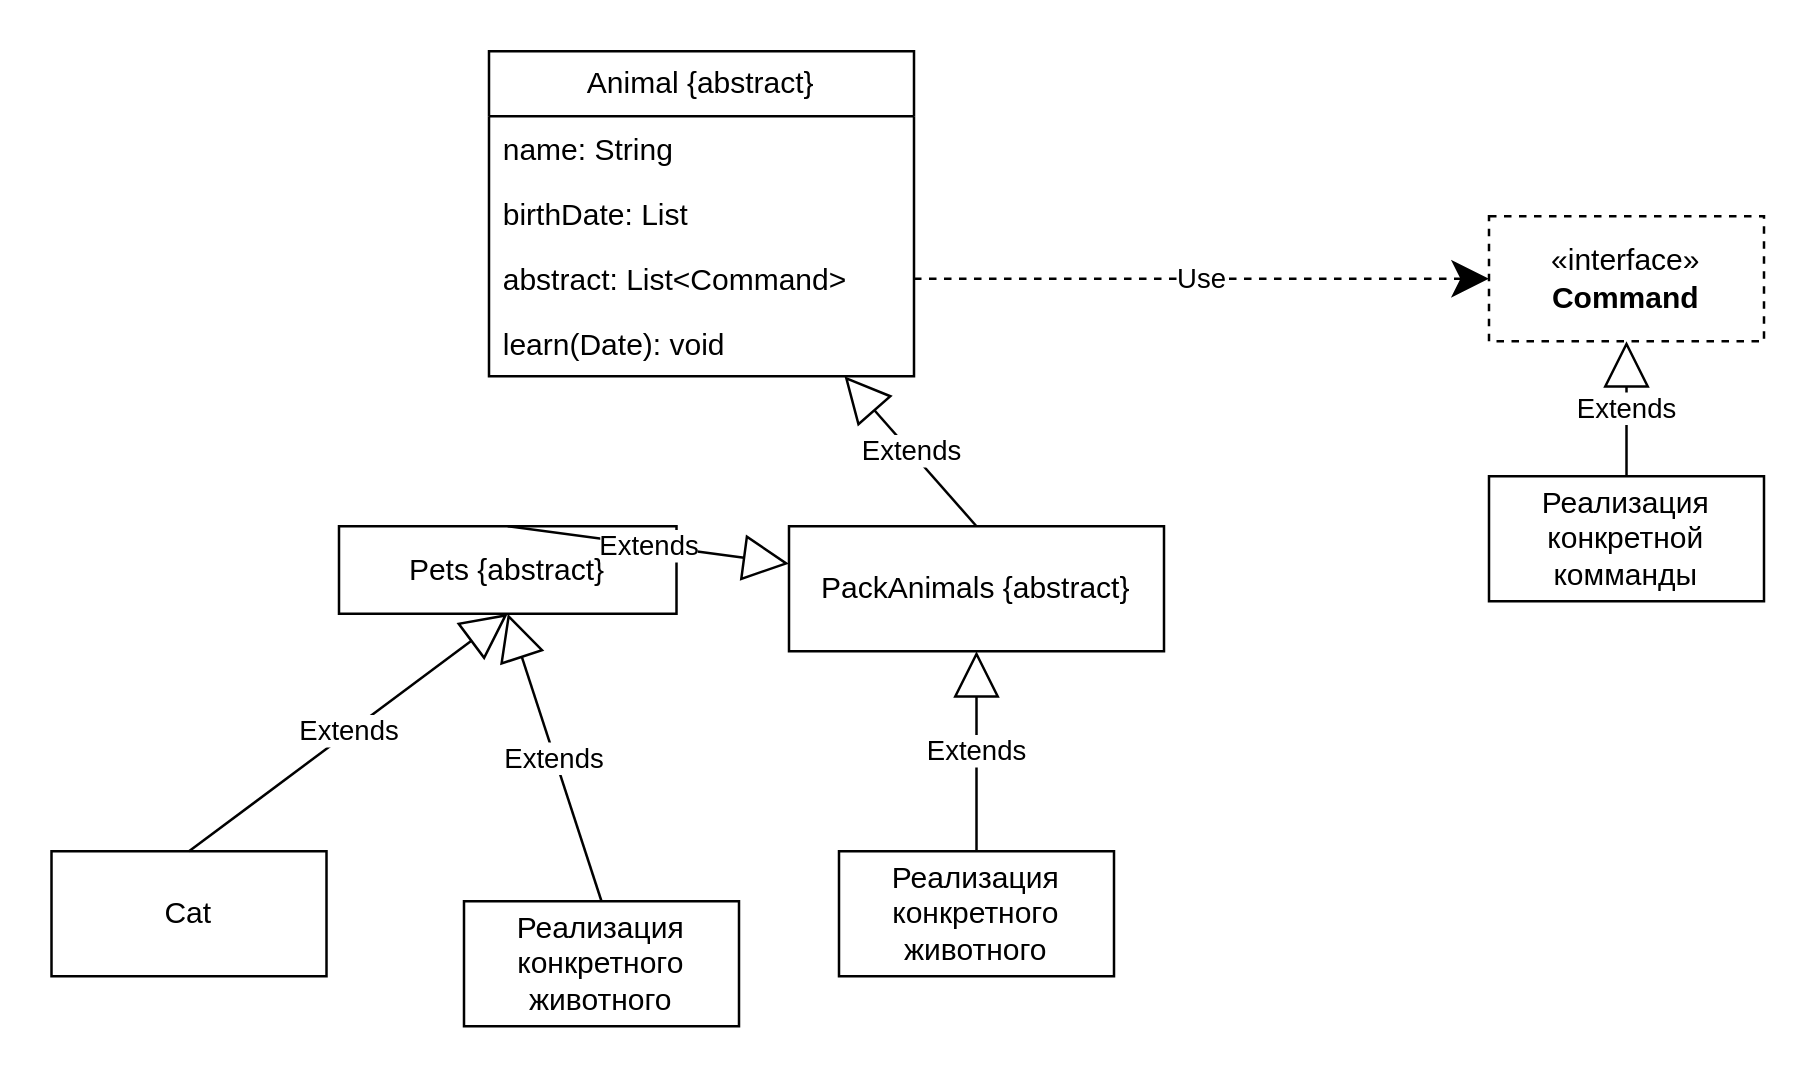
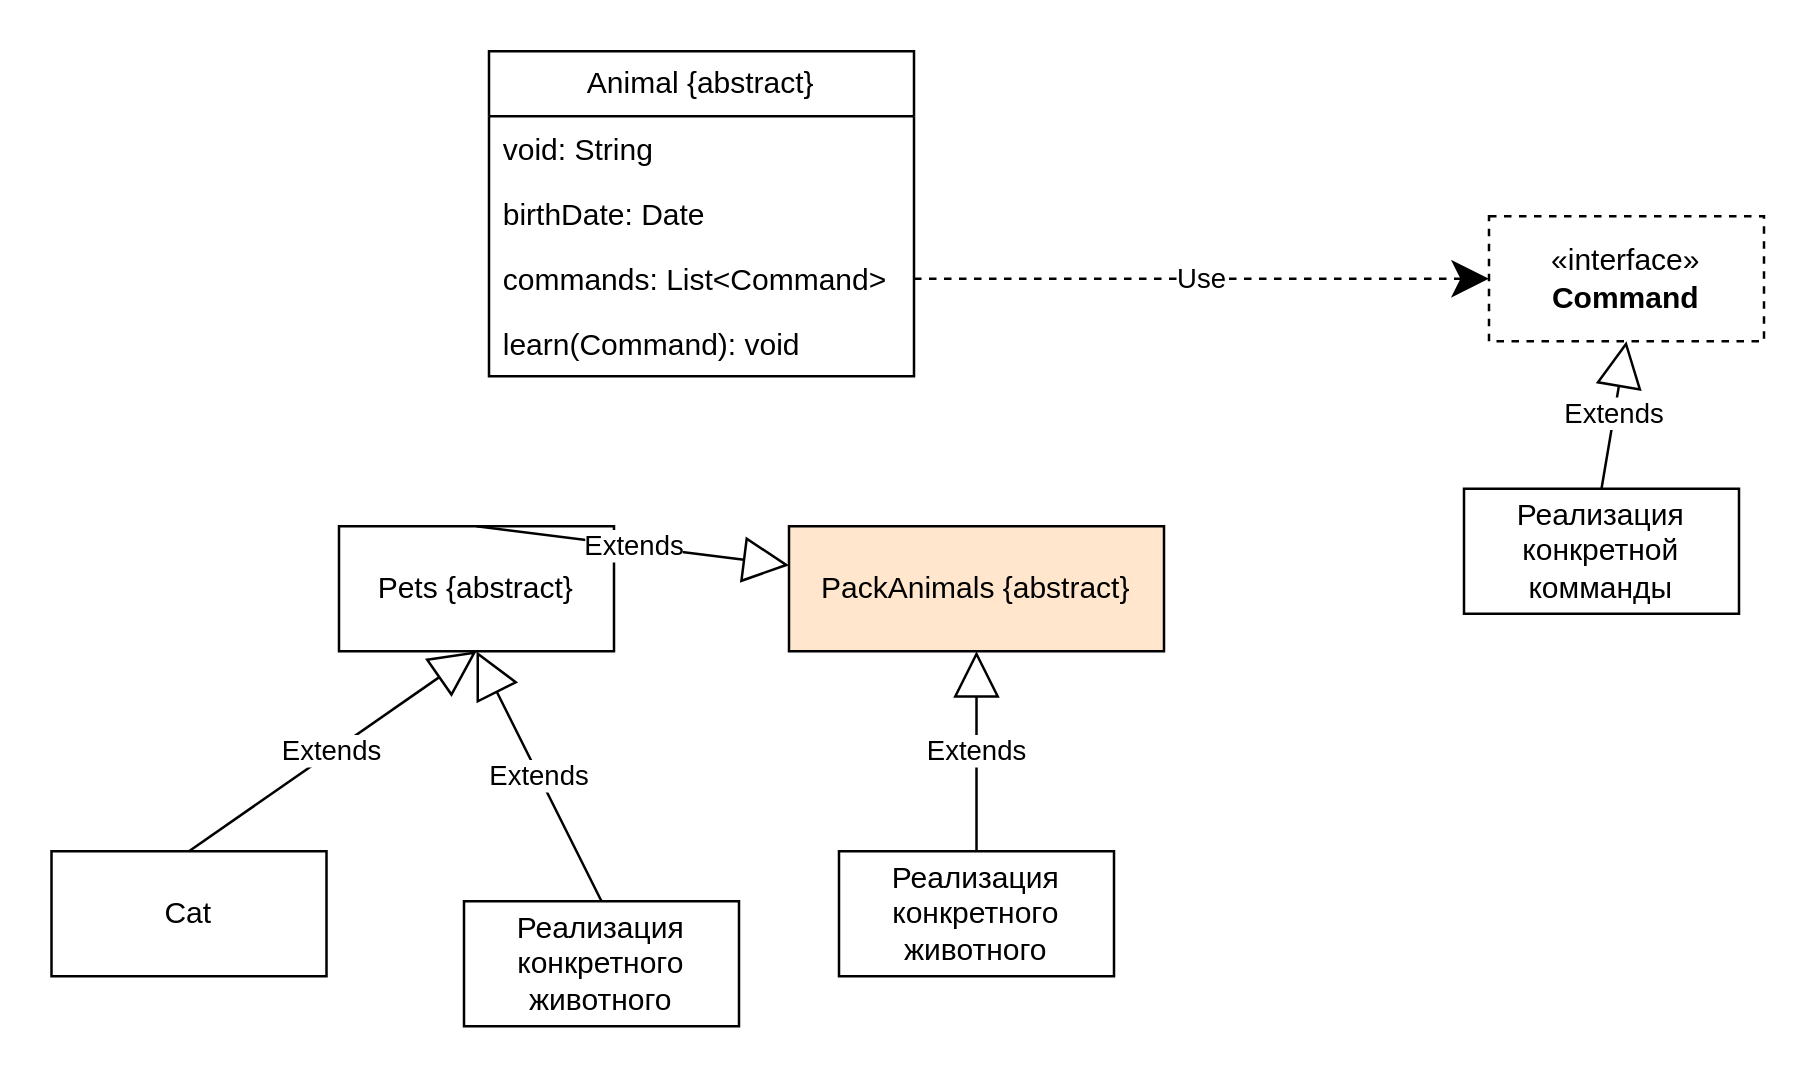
node "name: String": label "name: String" -> "void: String"
node "birthDate: List": label "birthDate: List" -> "birthDate: Date"
node "abstract: List<Command>": label "abstract: List<Command>" -> "commands: List<Command>"
node "learn(Date): void": label "learn(Date): void" -> "learn(Command): void"
edge "PackAnimals {abstract}" -> "Animal {abstract}": removed, label "Extends"
node "Реализация конкретной комманды": moved (1626, 539) -> (1601, 551)
node "Pets {abstract}": size 338x88 -> 275x125
node "PackAnimals {abstract}": fillcolor #ffffff -> #ffe6cc
